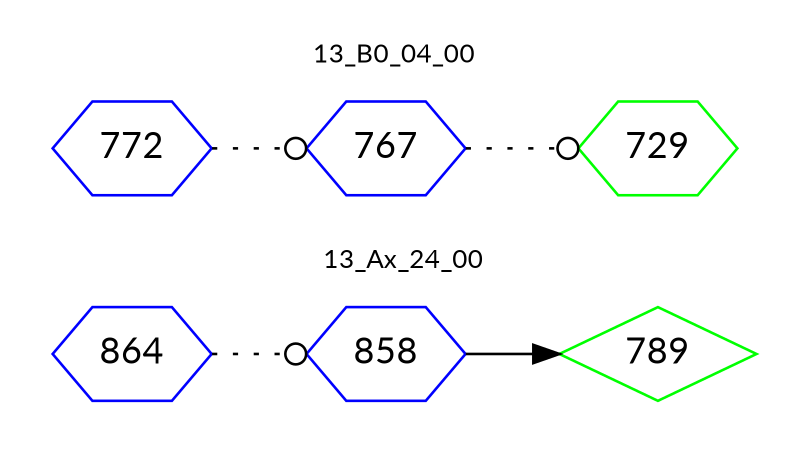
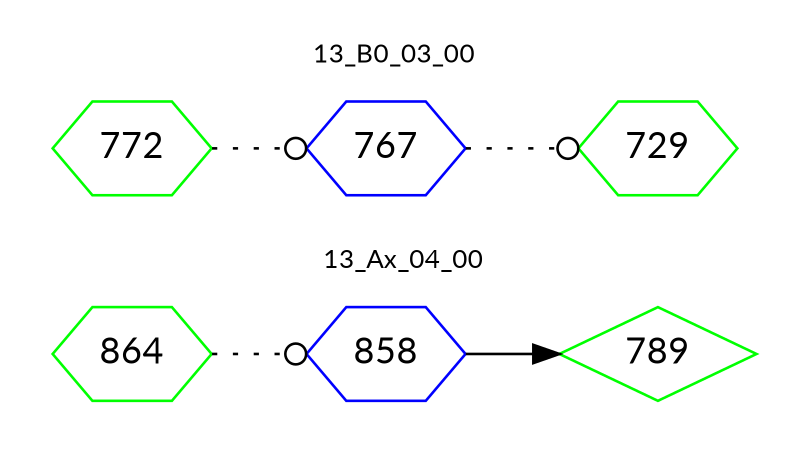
cluster "13_B0_04_00": label "13_B0_04_00" -> "13_B0_03_00"
node "772": color blue -> green
cluster "13_Ax_24_00": label "13_Ax_24_00" -> "13_Ax_04_00"
node "864": color blue -> green
